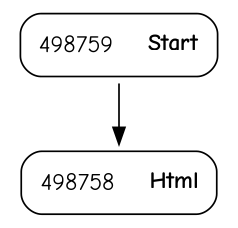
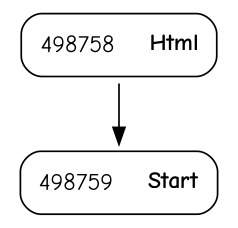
edge "498759" -> "498758": reversed
